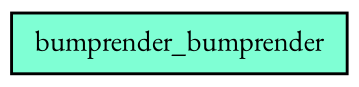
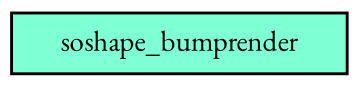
node "bumprender_bumprender": label "bumprender_bumprender" -> "soshape_bumprender"
